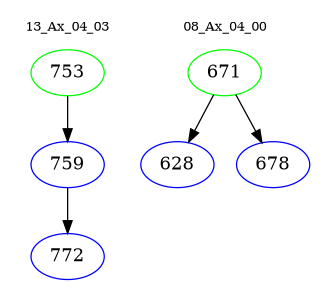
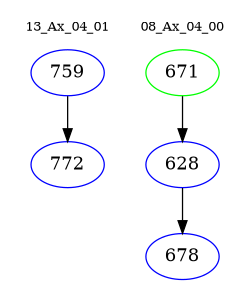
cluster "13_Ax_04_03": label "13_Ax_04_03" -> "13_Ax_04_01"
node "753": removed
edge "671" -> "678": now "628" -> "678"
